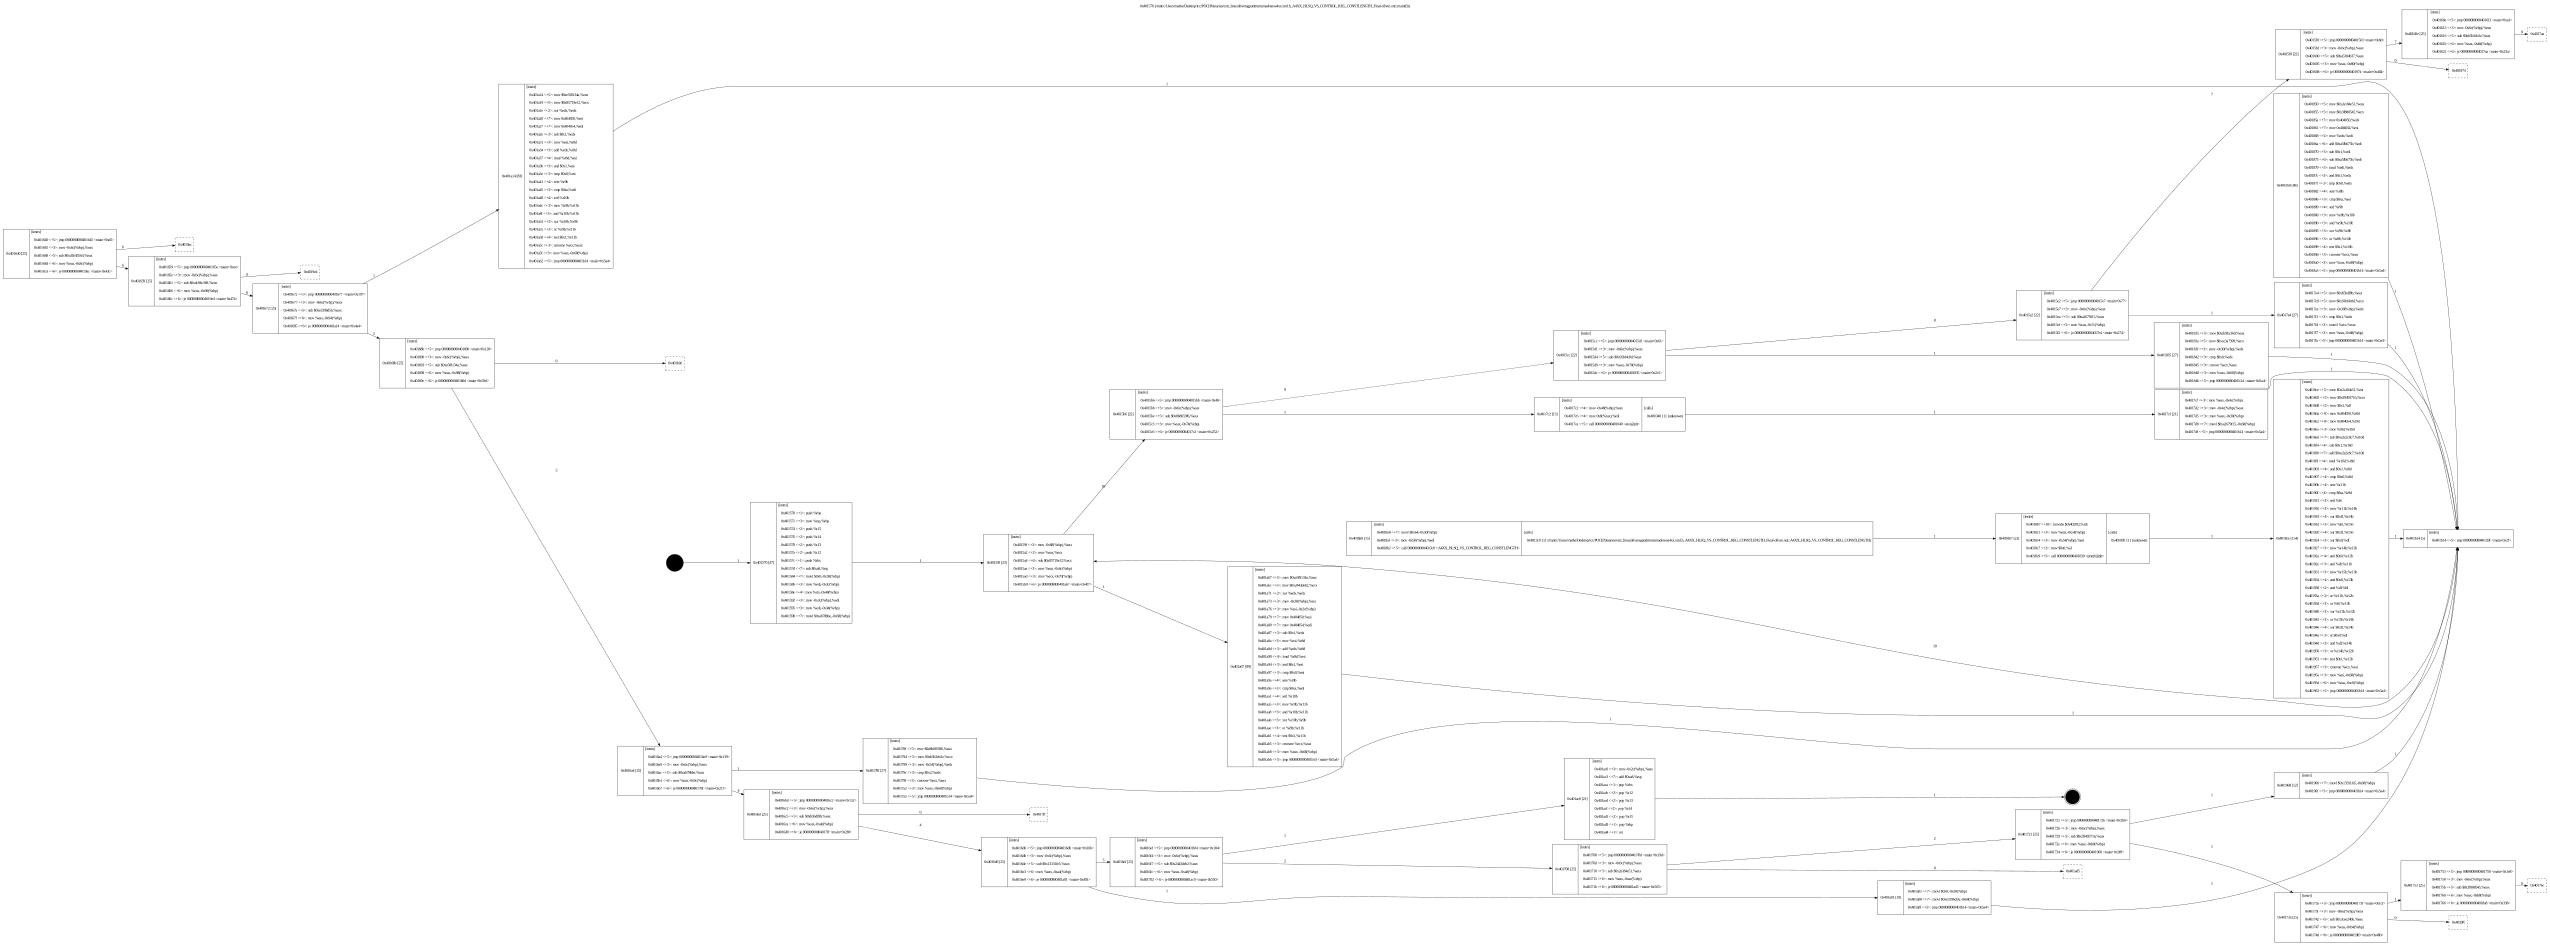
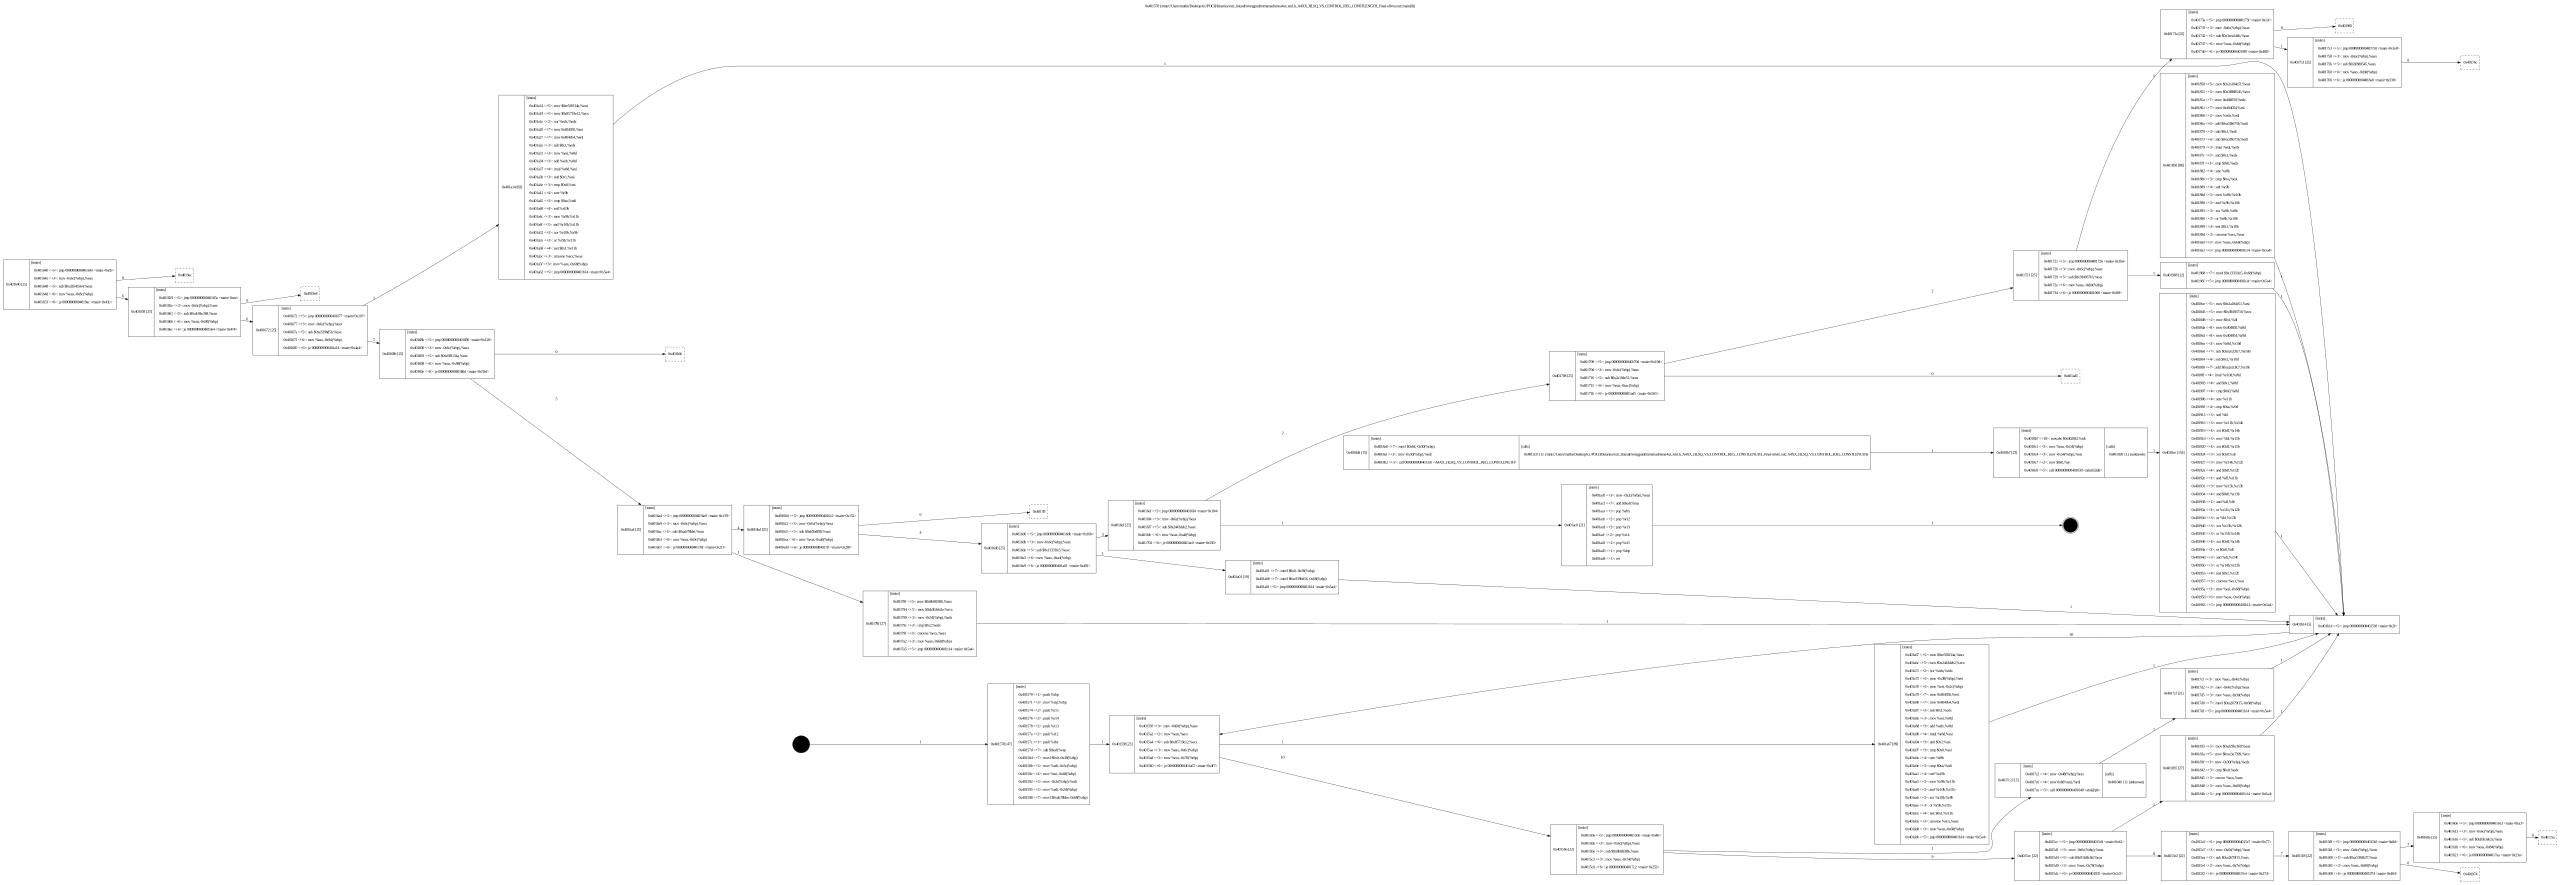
node "0x4017e4 [27]": removed
